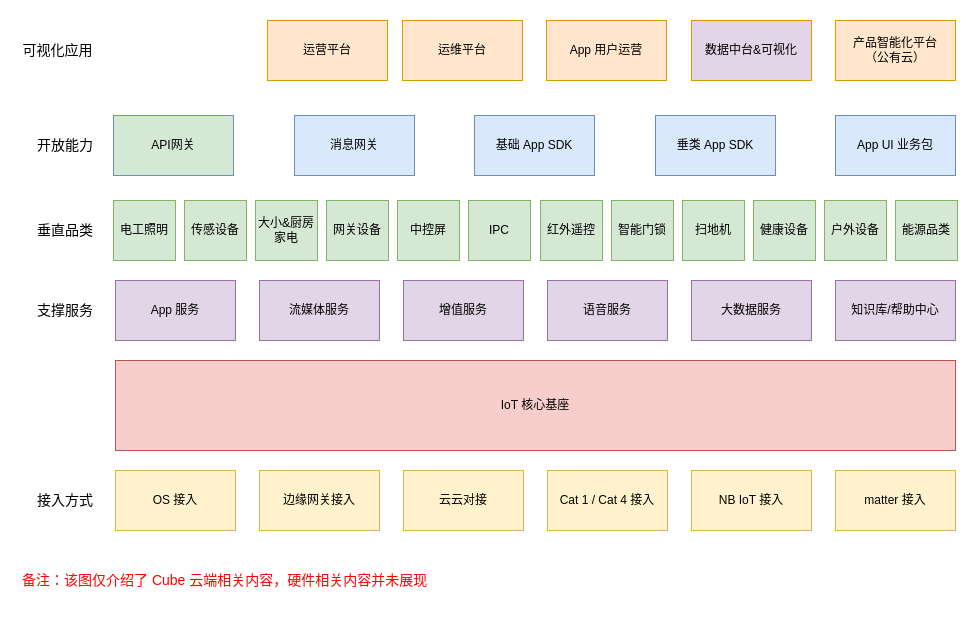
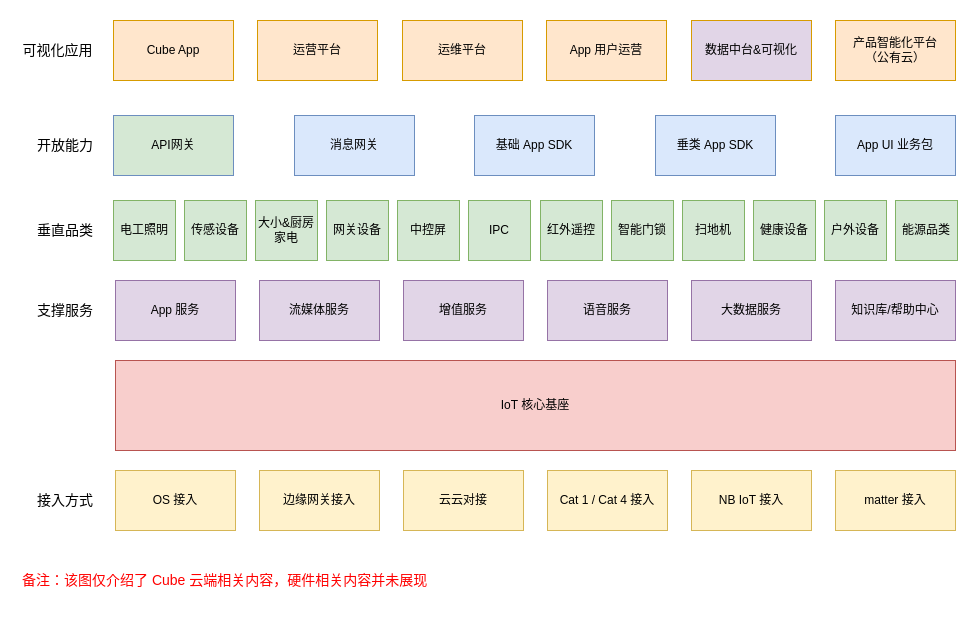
node "Cube App": added
node "运营平台": moved (328, 51) -> (318, 51)
